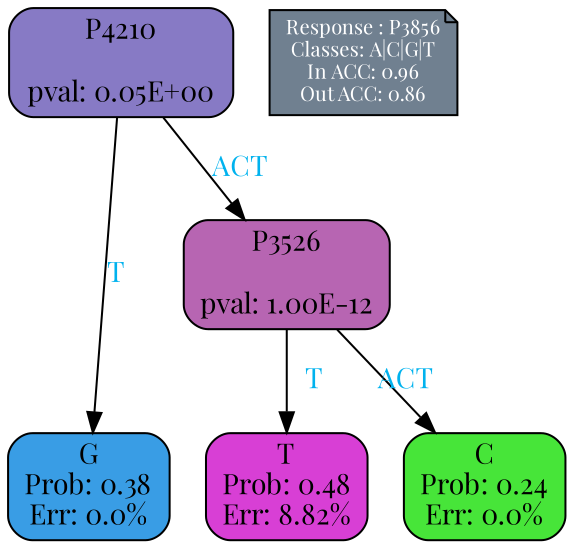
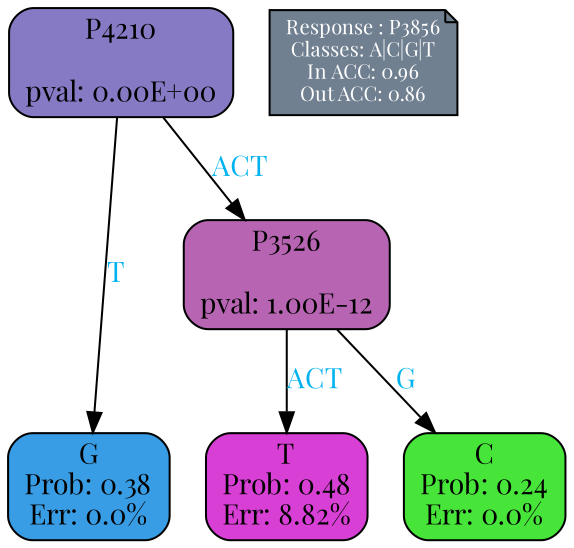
node "P4210 pval: 0.05E+00": label "P4210 pval: 0.05E+00" -> "P4210 pval: 0.00E+00"
edge "P3526 pval: 1.00E-12" -> "T Prob: 0.48 Err: 8.82%": label "T" -> "ACT"
edge "P3526 pval: 1.00E-12" -> "C Prob: 0.24 Err: 0.0%": label "ACT" -> "G"
